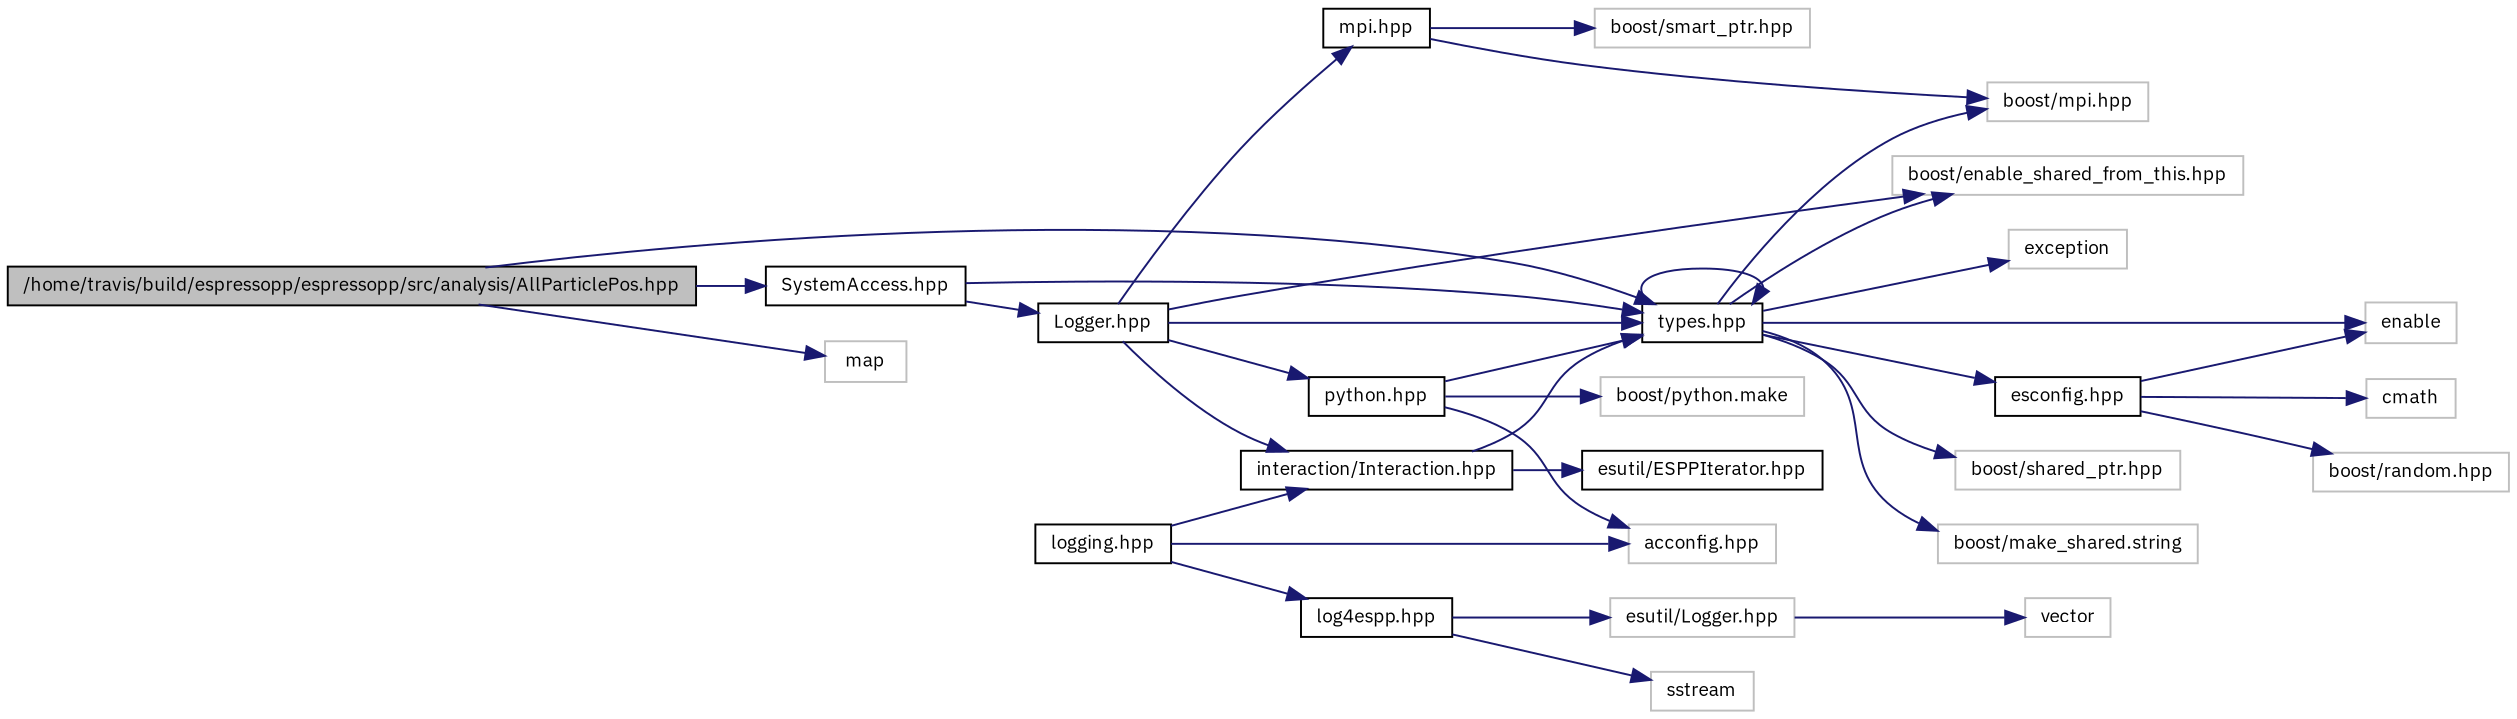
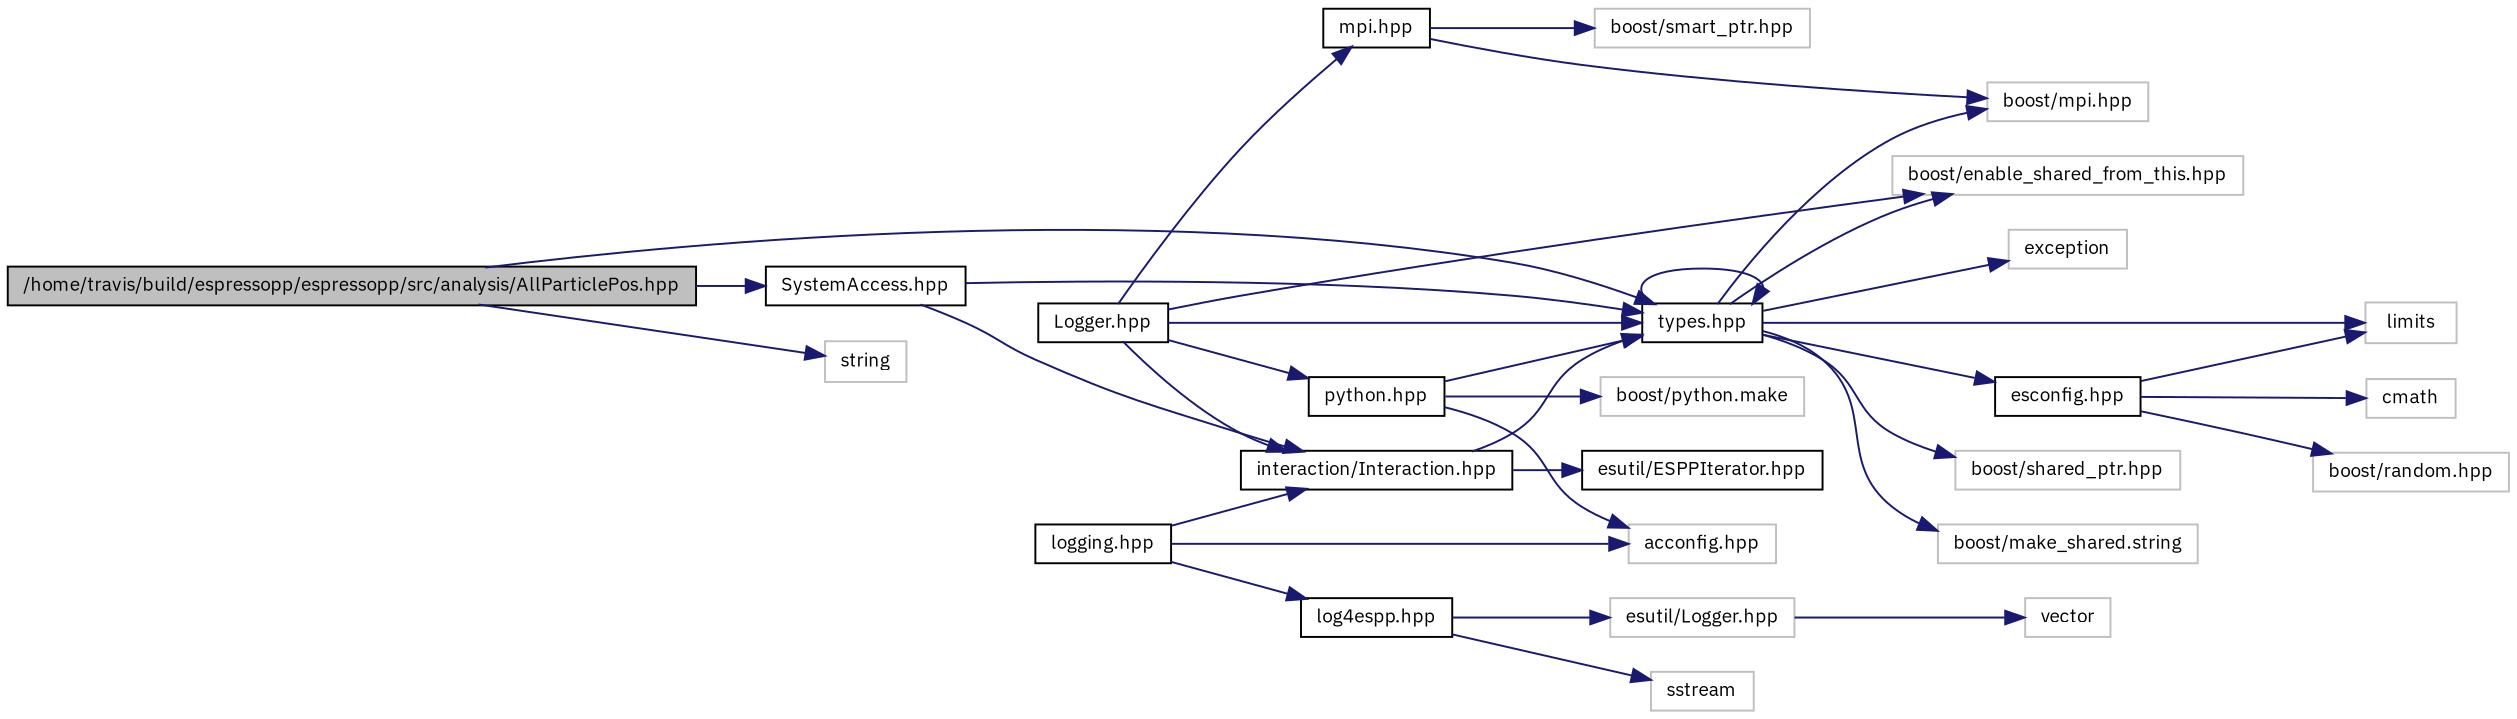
edge "SystemAccess.hpp" -> "Logger.hpp": now "SystemAccess.hpp" -> "interaction/Interaction.hpp"
node "enable": label "enable" -> "limits"
node "map": label "map" -> "string"
